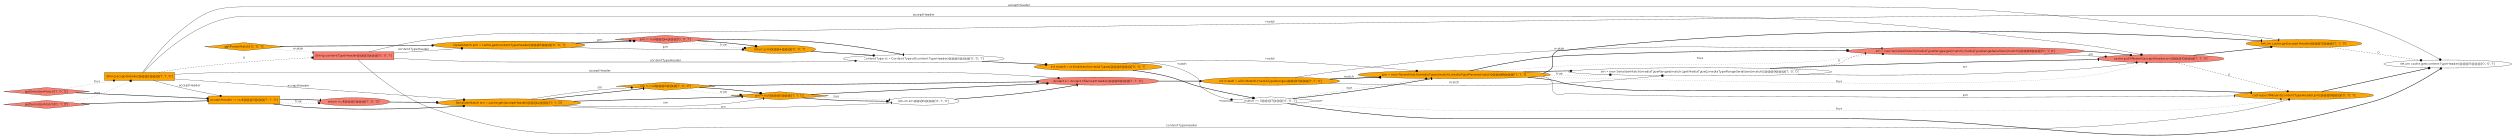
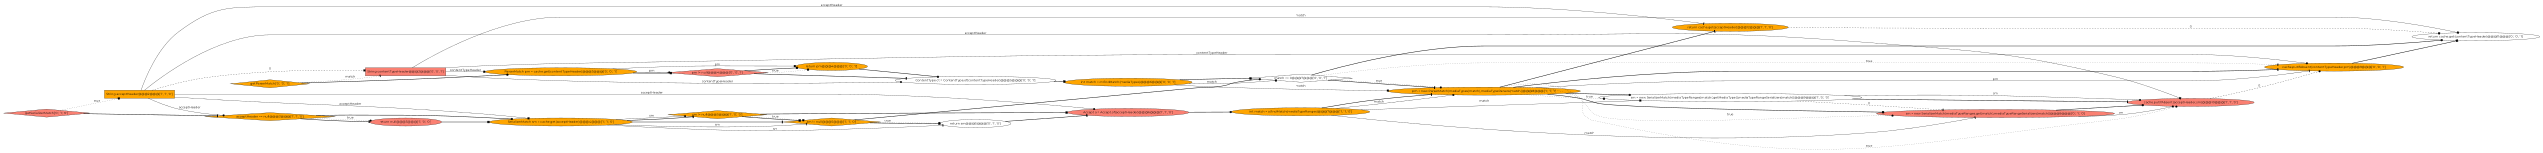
edge "cache.putIfAbsent(acceptHeader,sm)@@@10@@@['1', '1', '0']" -> "return cache.get(acceptHeader)@@@12@@@['1', '1', '0']": removed
edge "sm != null@@@5@@@['1', '1', '0']" -> "Accept a = Accept.of(acceptHeader)@@@6@@@['1', '1', '0']": now "sm != null@@@5@@@['1', '1', '0']" -> "match >= 0@@@7@@@['0', '0', '1']"
node "getSerializerMatch['1', '0', '0']": removed
node "acceptHeader == null@@@3@@@['1', '1', '0']": shape box -> diamond
